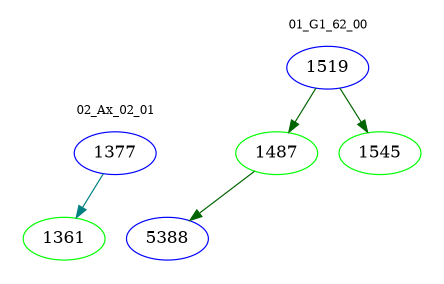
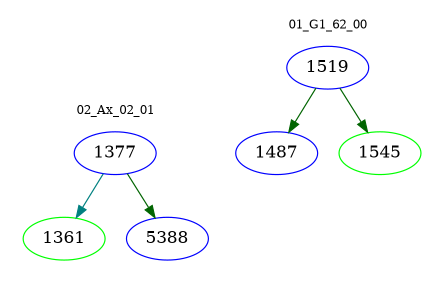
node "1487": color green -> blue
edge "1487" -> "5388": now "1377" -> "5388"
